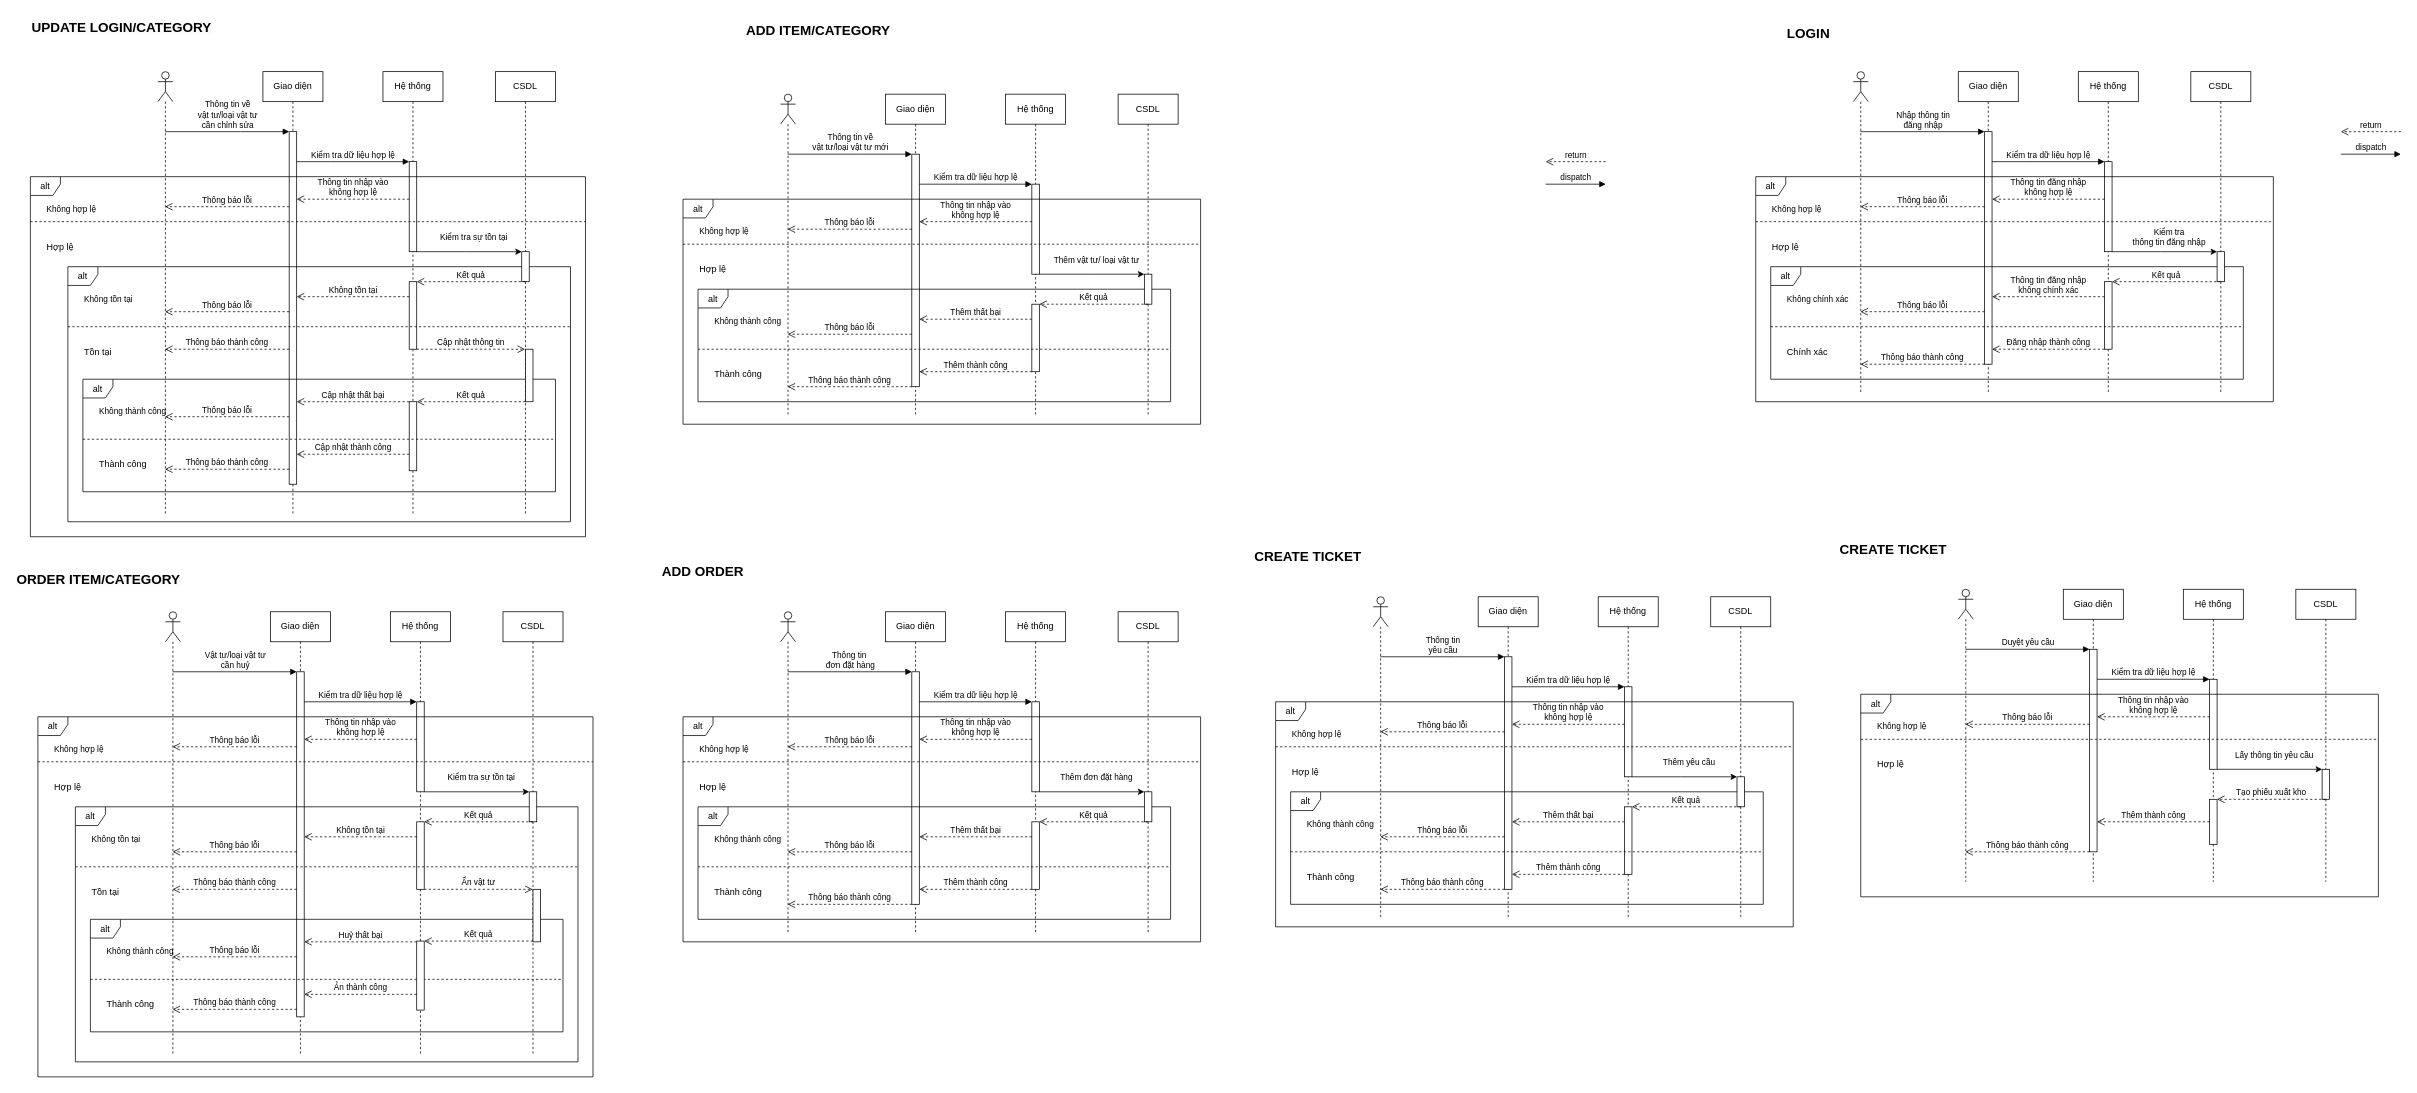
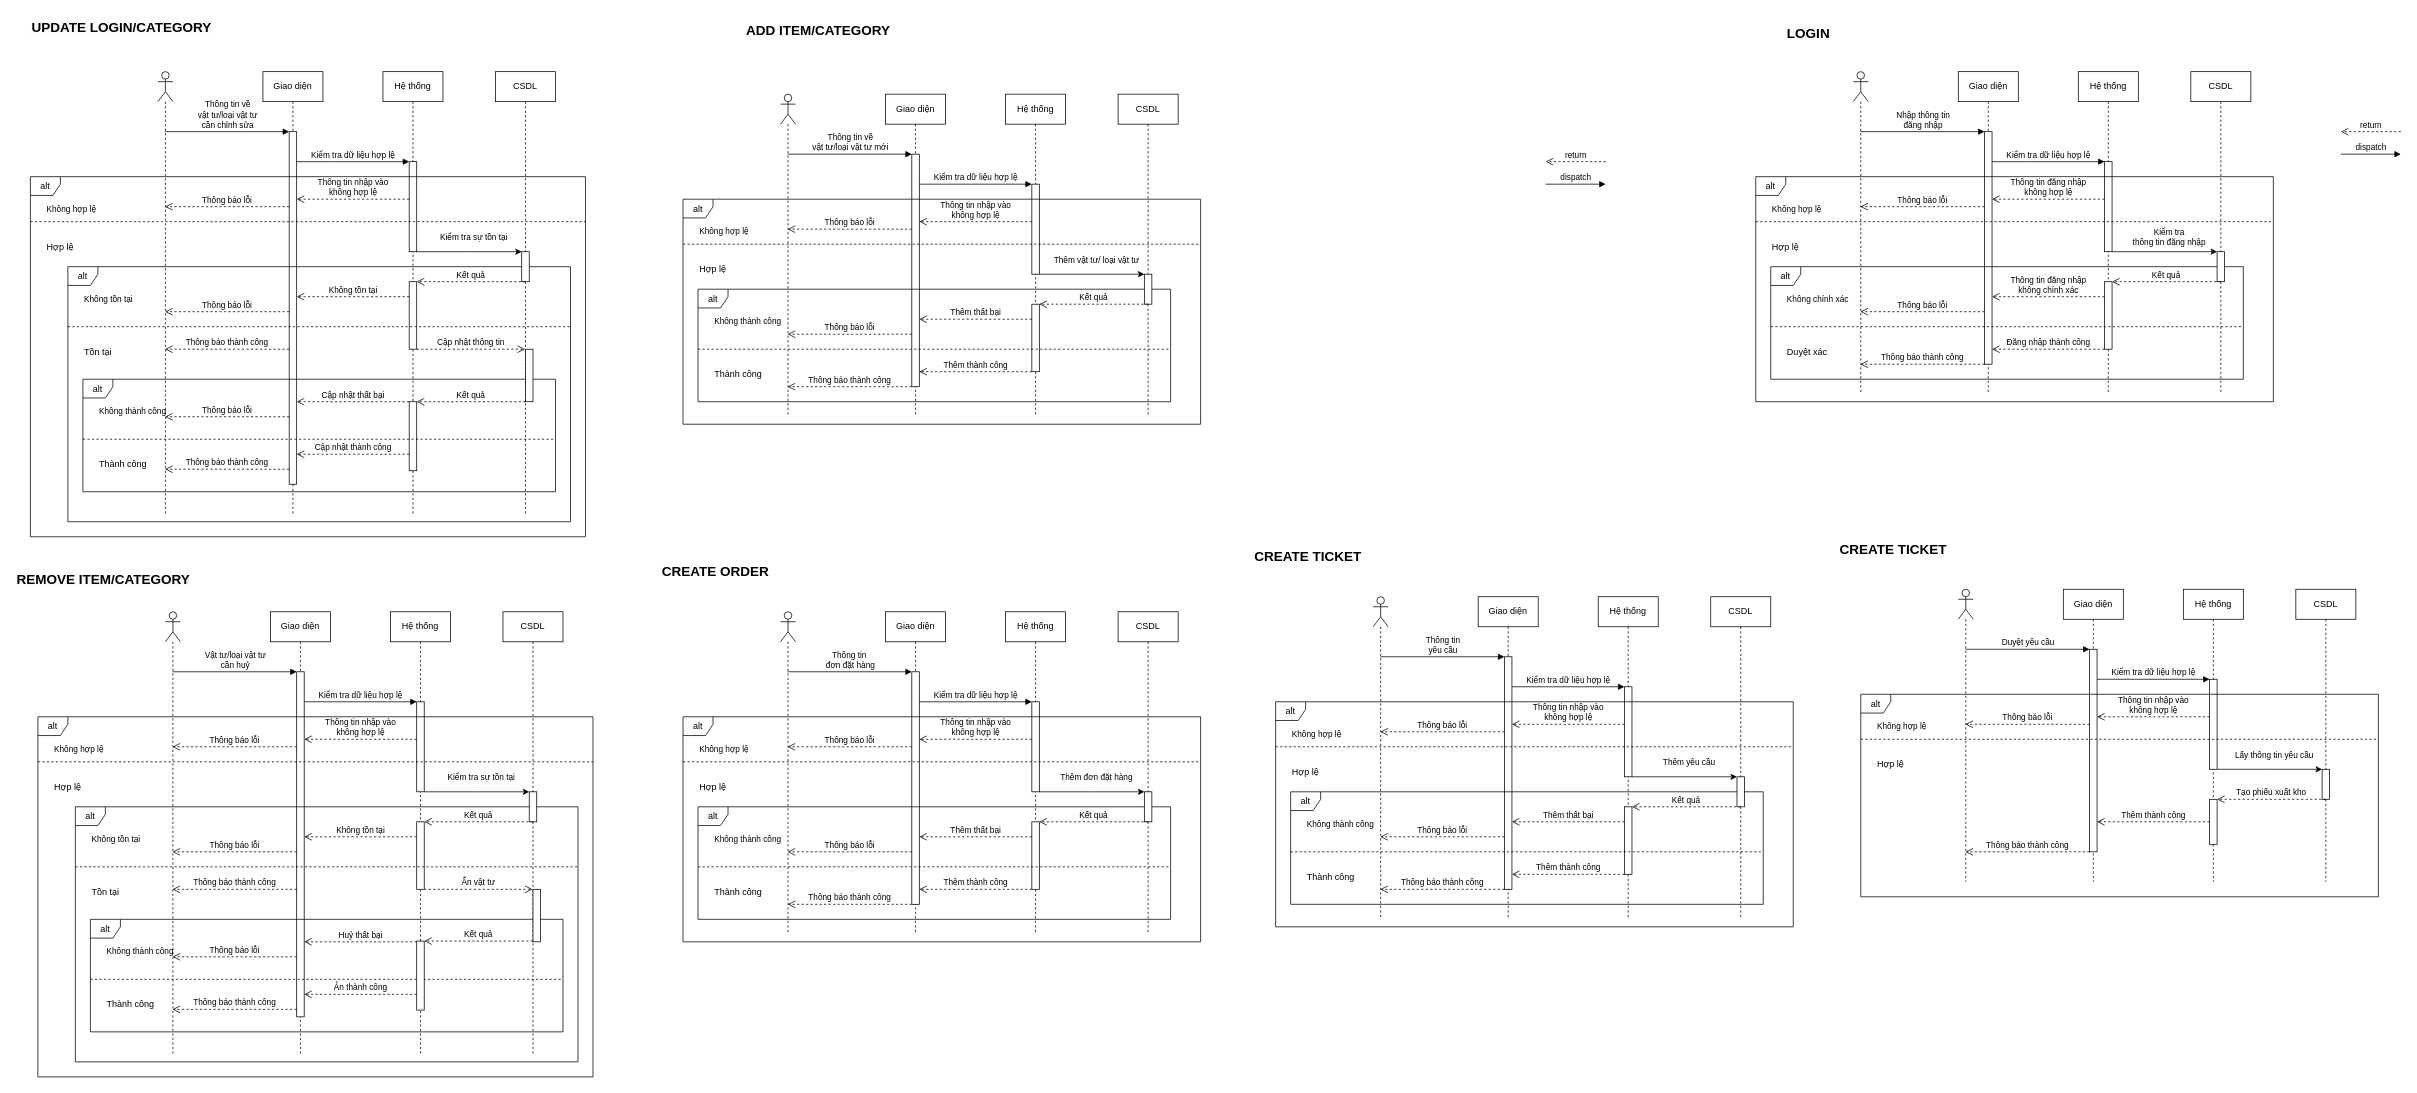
node "Chính xác": label "Chính xác" -> "Duyệt xác"
node "ADD ORDER": label "ADD ORDER" -> "CREATE ORDER"
node "ORDER ITEM/CATEGORY": label "ORDER ITEM/CATEGORY" -> "REMOVE ITEM/CATEGORY"
